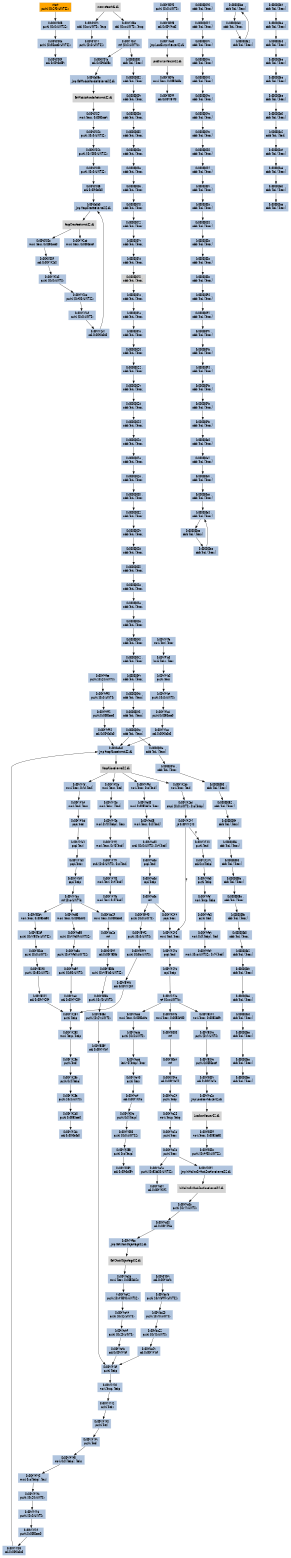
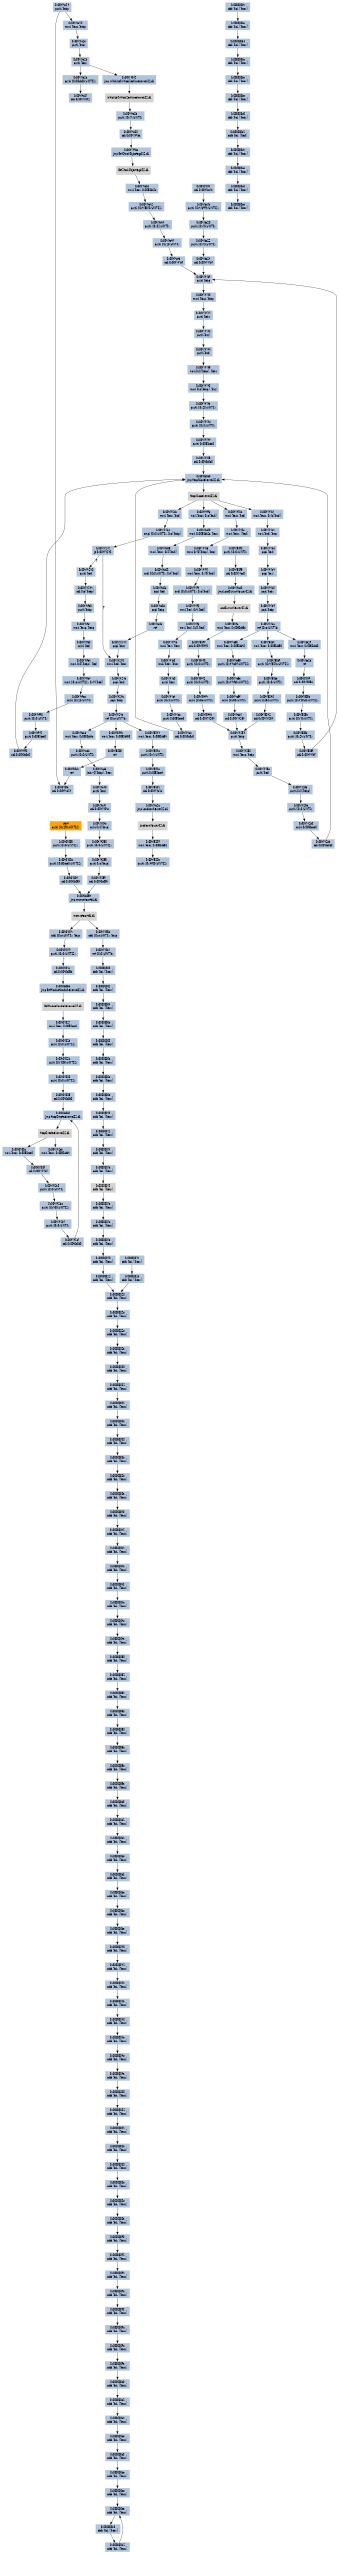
edge "0x00417861 ret $0x8<UINT16>" -> "0x0040101c call 0x0040a05a": now "0x00401017 pushl $0x0<UINT32>" -> "0x0040101c call 0x0040a05a"
edge "0x00000022 addb %al, (%eax)" -> "0x00000024 addb %al, (%eax)": now "0x00000022 addb %al, (%eax)" -> "0x00000028 addb %al, (%eax)"
edge "0x000000ac addb %al, (%eax)" -> "0x000000a8 addb %al, (%eax)": now "0x000000ac addb %al, (%eax)" -> "0x000000ae addb %al, (%eax)"
edge "0x0041719b movl %esi, 0x8(%edi)" -> "0x0041719e movl %esi, %eax": added
node "0x004191a0 imull %ebx, %eax": label "0x004191a0 imull %ebx, %eax" -> "0x004171a0 imull %ebx, %eax"
edge "0x004149e7 movl $0xa<UINT32>, 0x14(%edi)" -> "0x004149ee pushl $0x28<UINT8>": added
edge "0x0000004a addb %al, (%eax)" -> "0x0040a0c0 jmp HeapAlloc@kernel32.dll": now "0x00417266 call 0x0040a0c0" -> "0x0040a0c0 jmp HeapAlloc@kernel32.dll"
node "0x0040a054 jmp memset@crtdll.dll": added
edge "0x00414a0e ret" -> "0x004157f0 pushl $0x0<UINT8>": now "0x0041539f call 0x004157f0" -> "0x004157f0 pushl $0x0<UINT8>"
edge "0x0040104e call 0x00414a27" -> "0x00414a27 pushl %ebp": reversed
node "7x00414a42 pushl $0x415010<UINT32>": label "7x00414a42 pushl $0x415010<UINT32>" -> "0x00414a42 pushl $0x415010<UINT32>"
edge "0x0000006e addb %al, (%eax)" -> "0x00000070 addb %al, (%eax)": added
